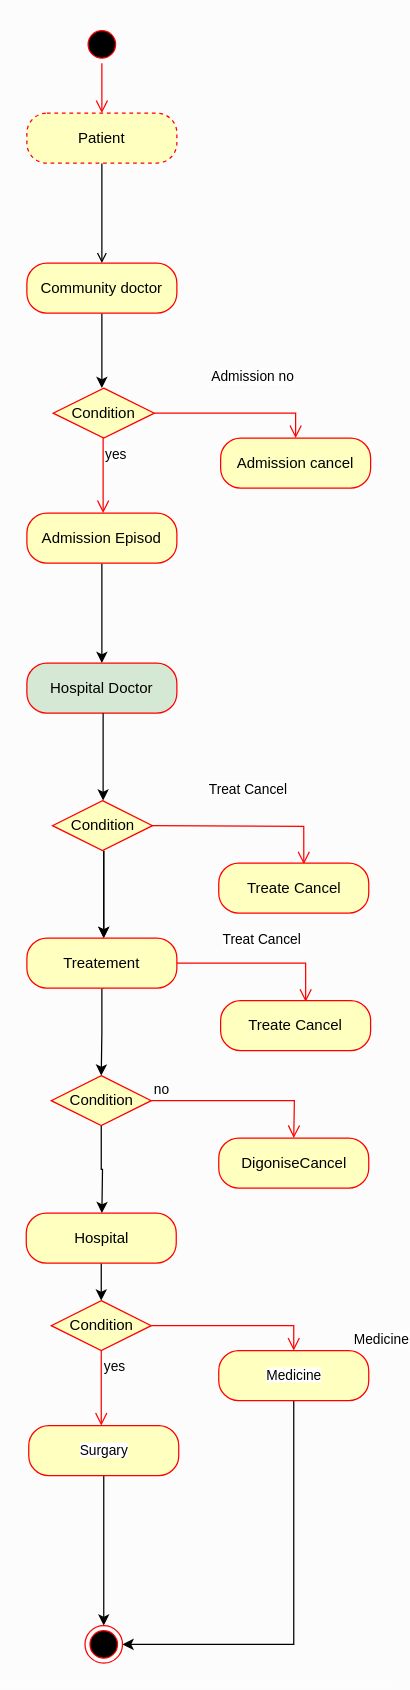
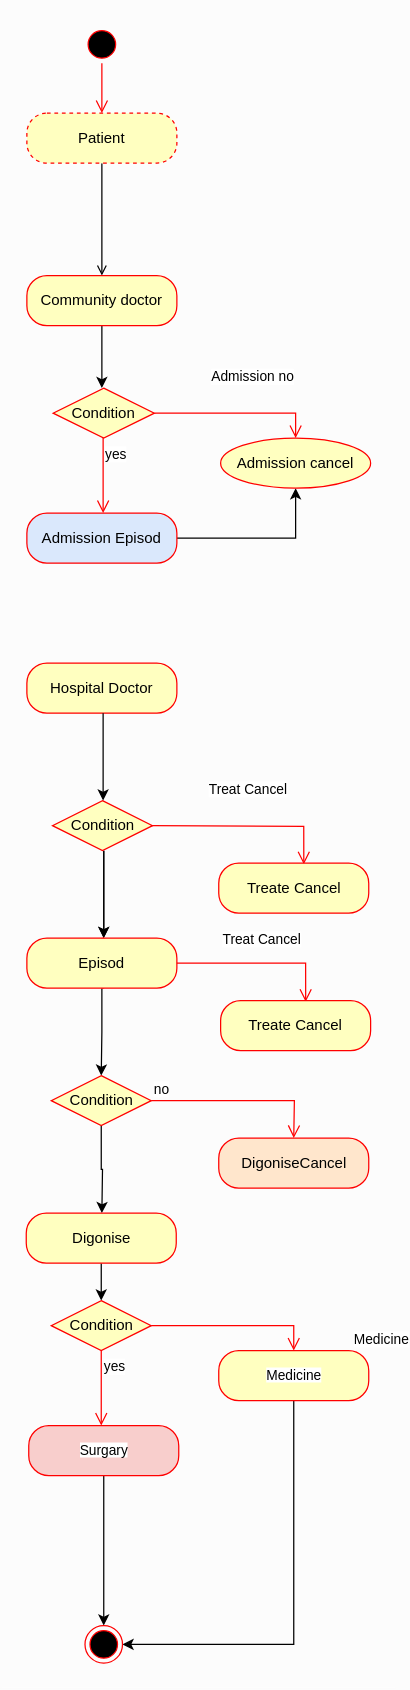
node "Community doctor": moved (102, 288) -> (102, 301)
node "Admission cancel": shape rounded rectangle -> ellipse
node "Admission Episod": fillcolor #ffffc0 -> #dae8fc
edge "Admission Episod" -> "Hospital Doctor": now "Admission Episod" -> "Admission cancel"
node "Hospital Doctor": fillcolor #d5e8d4 -> #ffffc0
node "Treatement": label "Treatement" -> "Episod"
node "DigoniseCancel": fillcolor #ffffc0 -> #ffe6cc
node "Hospital": label "Hospital" -> "Digonise"
node "Surgary": fillcolor #ffffc0 -> #f8cecc
